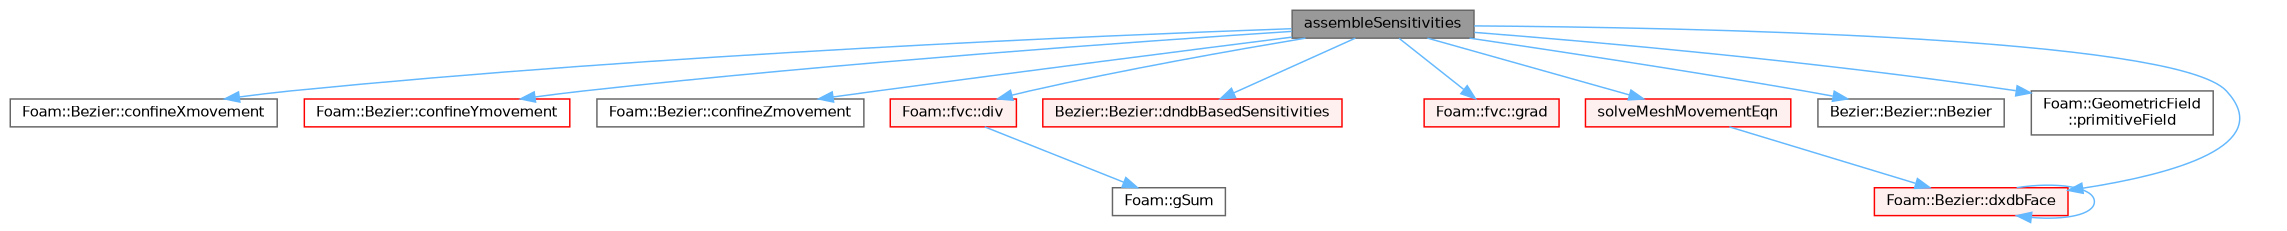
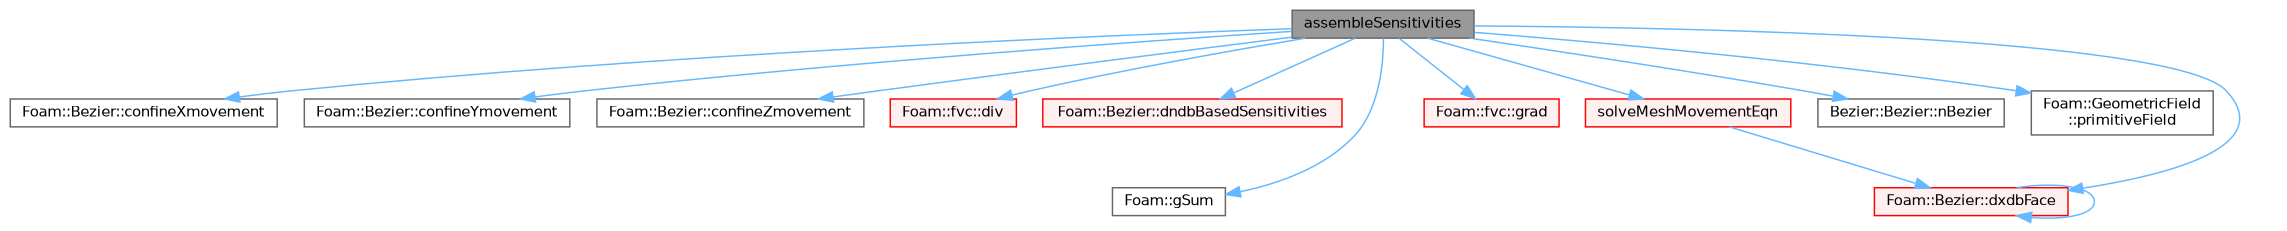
node "Foam::Bezier::confineYmovement": color red -> grey40
node "Bezier::Bezier::dndbBasedSensitivities": label "Bezier::Bezier::dndbBasedSensitivities" -> "Foam::Bezier::dndbBasedSensitivities"
edge "Foam::fvc::div" -> "Foam::gSum": now "assembleSensitivities" -> "Foam::gSum"
